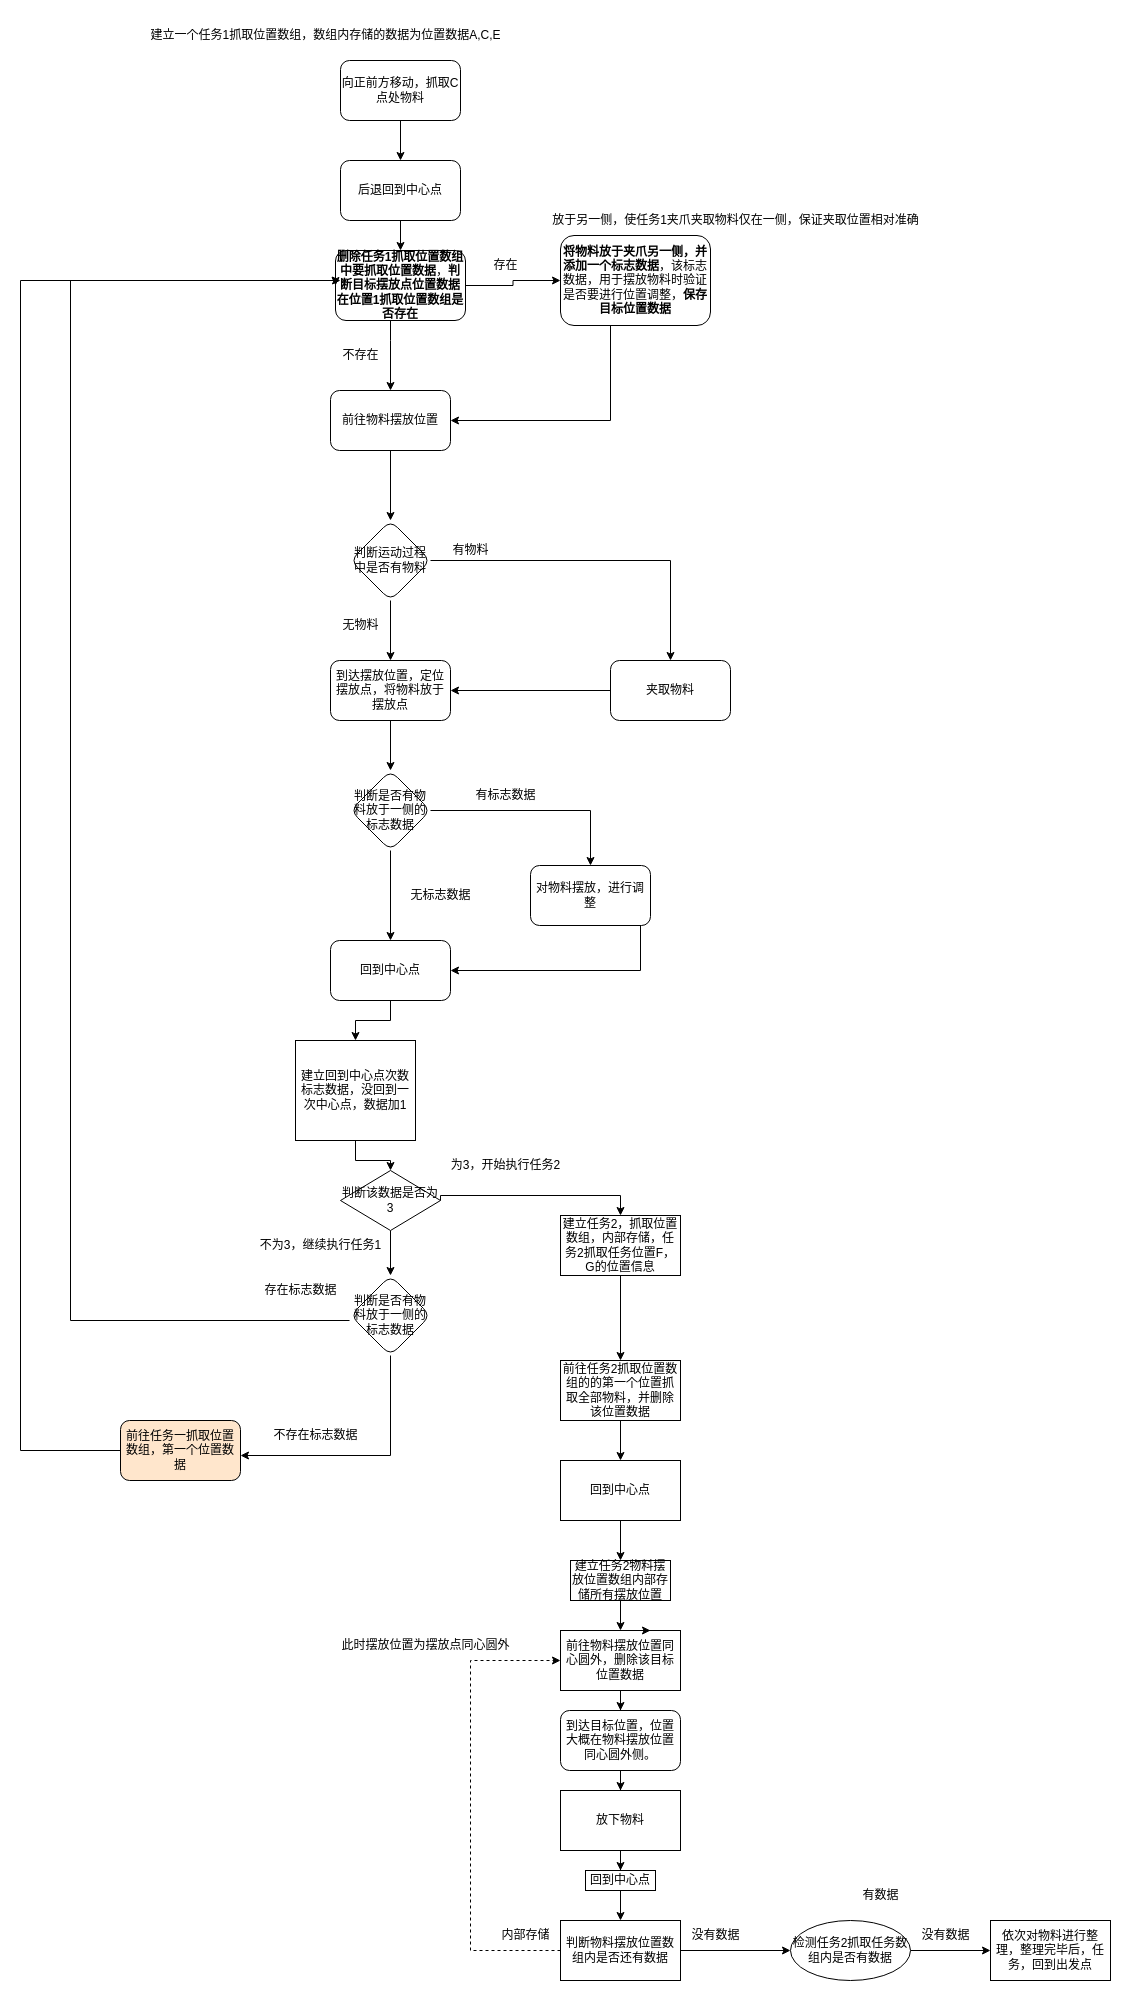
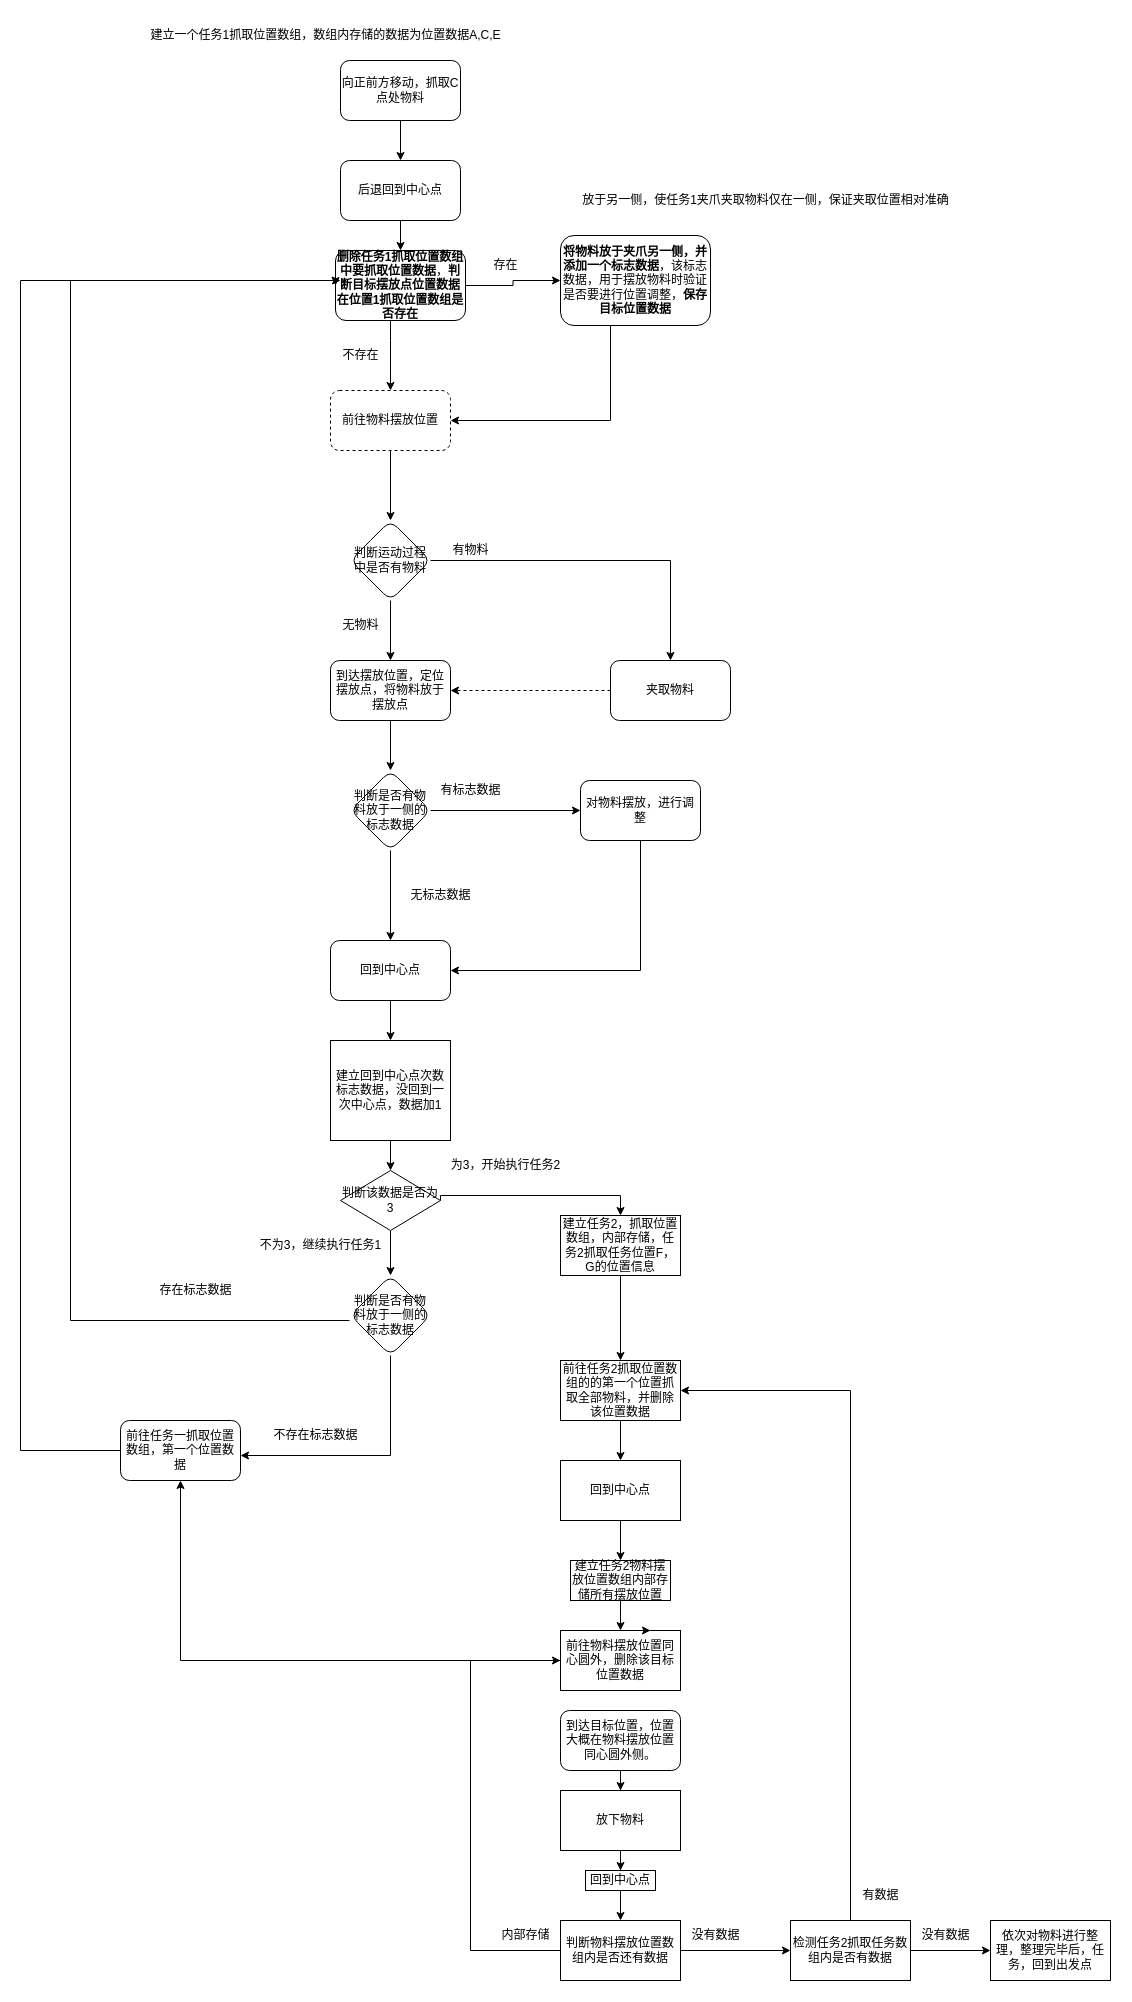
node "放于另一侧，使任务1夹爪夹取物料仅在一侧，保证夹取位置相对准确": moved (736, 221) -> (766, 201)
node "前往物料摆放位置": style solid -> dashed
edge "夹取物料" -> "到达摆放位置，定位摆放点，将物料放于摆放点": style solid -> dashed
node "有标志数据": moved (506, 796) -> (471, 791)
node "对物料摆放，进行调整": moved (591, 896) -> (641, 811)
node "建立回到中心点次数标志数据，没回到一次中心点，数据加1": moved (356, 1091) -> (391, 1091)
node "存在标志数据": moved (301, 1291) -> (196, 1291)
node "前往任务一抓取位置数组，第一个位置数据": fillcolor #ffe6cc -> #ffffff
edge "检测任务2抓取任务数组内是否有数据" -> "前往任务2抓取位置数组的的第一个位置抓取全部物料，并删除该位置数据": added
node "此时摆放位置为摆放点同心圆外": removed
edge "前往物料摆放位置同心圆外，删除该目标位置数据" -> "到达目标位置，位置大概在物料摆放位置同心圆外侧。": now "前往物料摆放位置同心圆外，删除该目标位置数据" -> "前往任务一抓取位置数组，第一个位置数据"
edge "判断物料摆放位置数组内是否还有数据" -> "前往物料摆放位置同心圆外，删除该目标位置数据": style dashed -> solid
node "检测任务2抓取任务数组内是否有数据": shape ellipse -> rectangle
